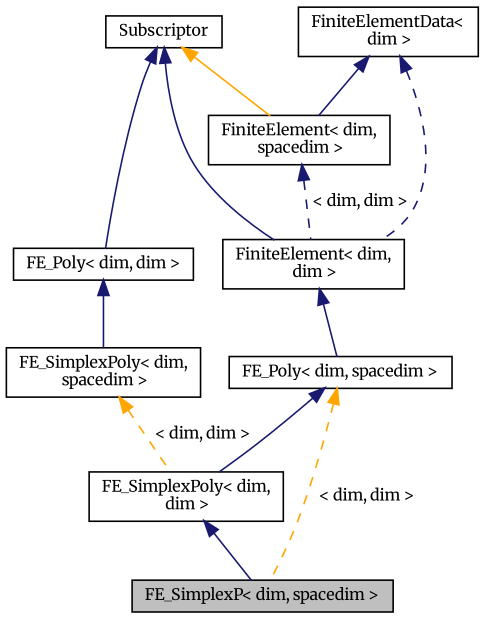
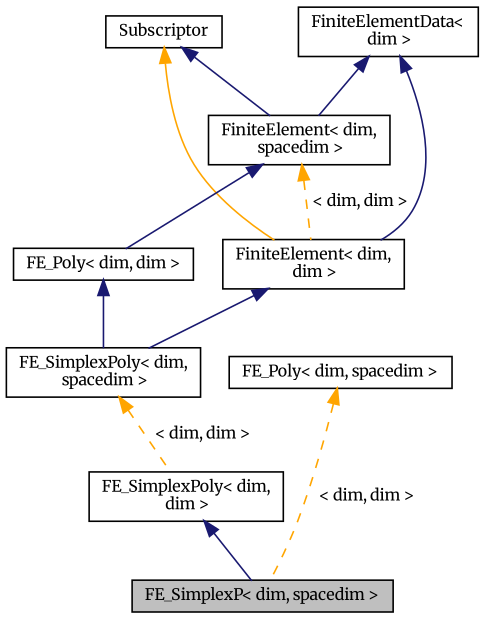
edge "FiniteElement< dim, spacedim >" -> "Subscriptor": color orange -> midnightblue
edge "FE_Poly< dim, dim >" -> "Subscriptor": now "FE_Poly< dim, dim >" -> "FiniteElement< dim, spacedim >"
edge "FiniteElement< dim, dim >" -> "FiniteElementData< dim >": style dashed -> solid
edge "FiniteElement< dim, dim >" -> "Subscriptor": color midnightblue -> orange
edge "FiniteElement< dim, dim >" -> "FiniteElement< dim, spacedim >": color midnightblue -> orange
edge "FE_Poly< dim, spacedim >" -> "FiniteElement< dim, dim >": now "FE_SimplexPoly< dim, spacedim >" -> "FiniteElement< dim, dim >"
edge "FE_SimplexPoly< dim, dim >" -> "FE_Poly< dim, spacedim >": removed
